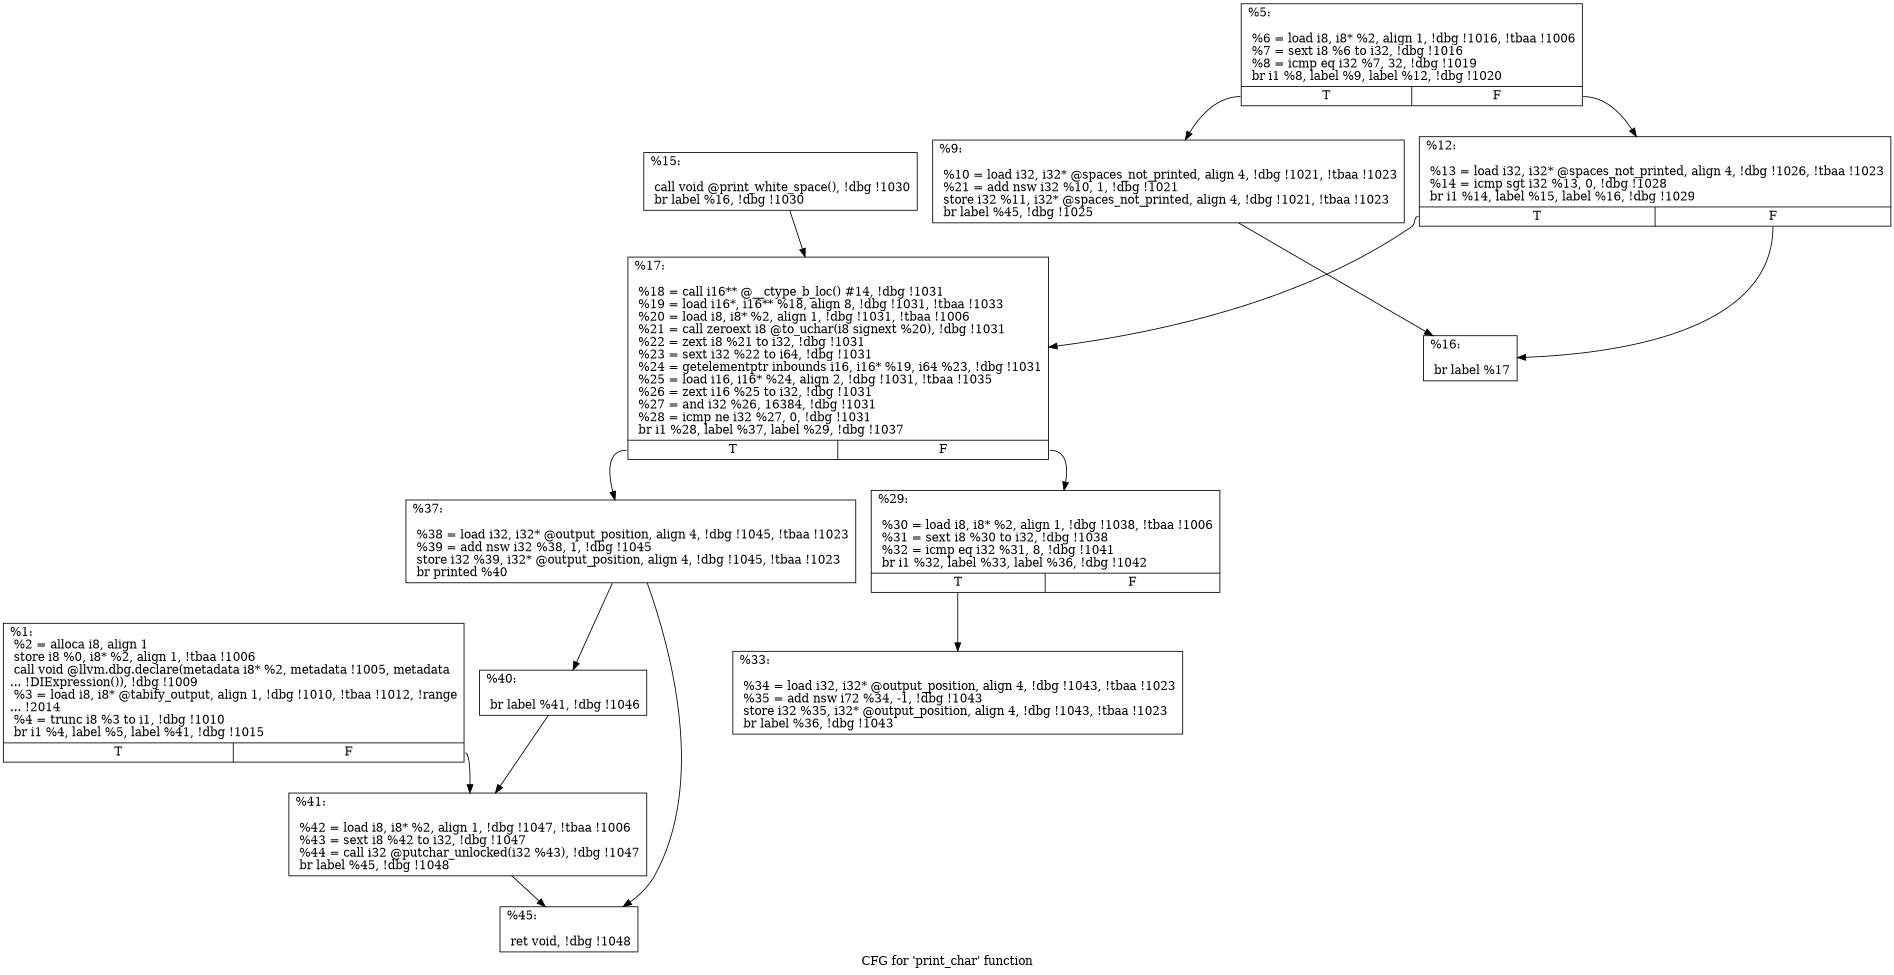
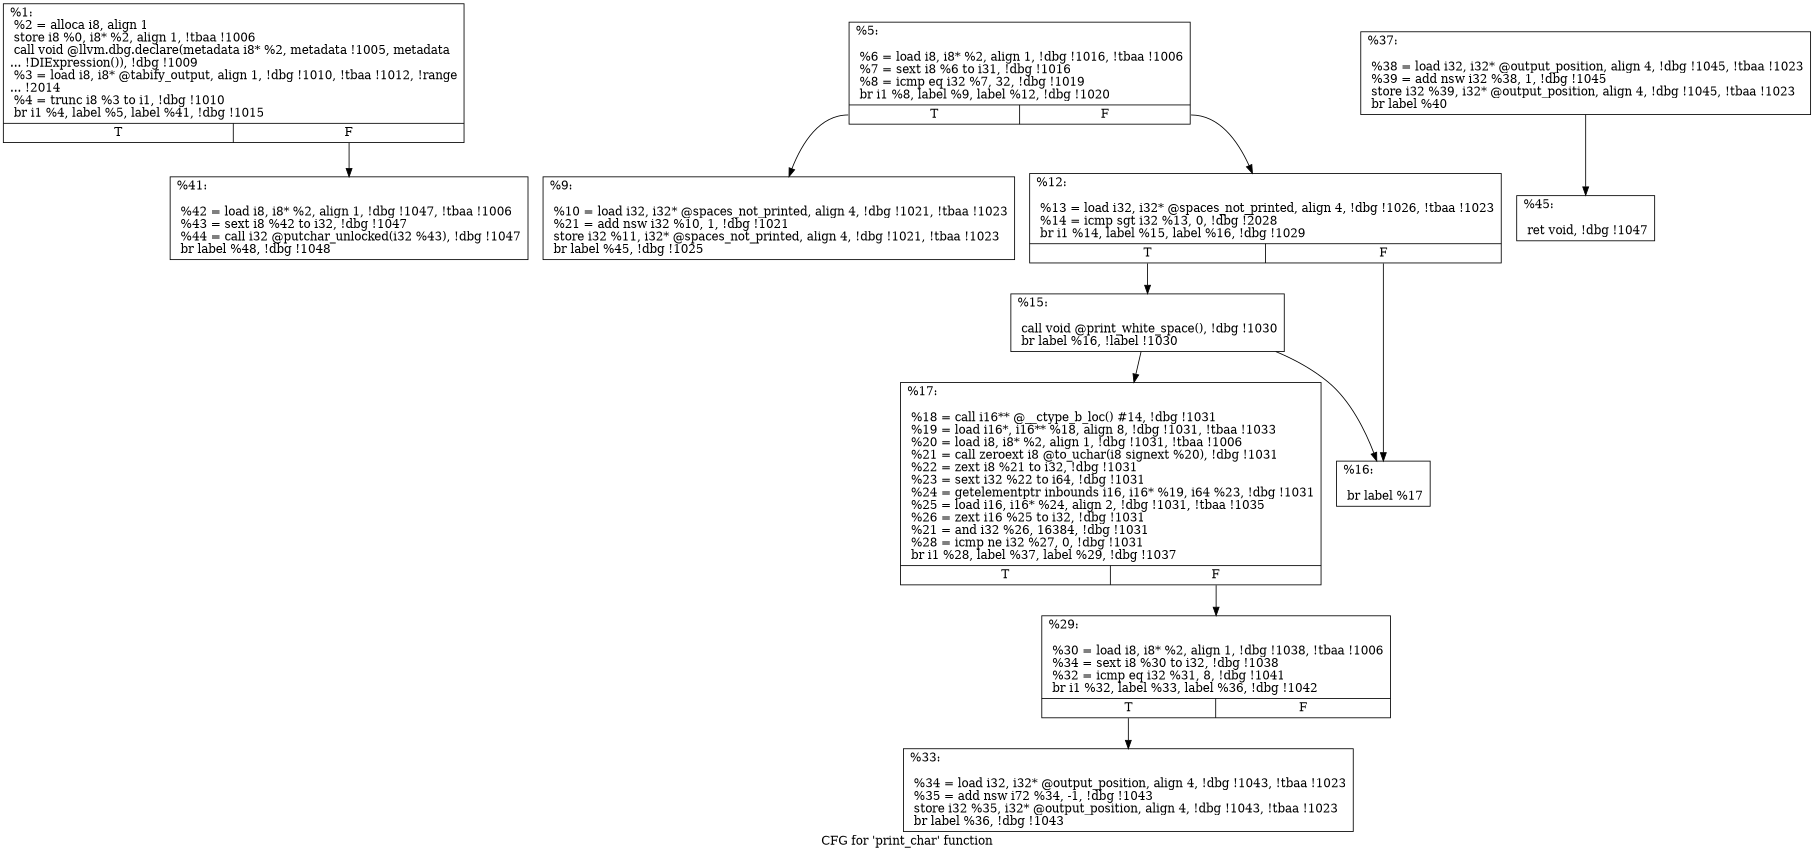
node "%5:": text "%7 = sext i8 %6 to i32, !dbg !1016" -> "%7 = sext i8 %6 to i31, !dbg !1016"
node "%12:": text "%14 = icmp sgt i32 %13, 0, !dbg !1028" -> "%14 = icmp sgt i32 %13, 0, !dbg !2028"
node "%15:": text "br label %16, !dbg !1030" -> "br label %16, !label !1030"
edge "%9:" -> "%16:": now "%15:" -> "%16:"
edge "%12:" -> "%17:": now "%12:" -> "%15:"
node "%17:": text "%27 = and i32 %26, 16384, !dbg !1031" -> "%21 = and i32 %26, 16384, !dbg !1031"
edge "%17:" -> "%37:": removed
node "%29:": text "%31 = sext i8 %30 to i32, !dbg !1038" -> "%34 = sext i8 %30 to i32, !dbg !1038"
node "%37:": text "br printed %40" -> "br label %40"
node "%40:": removed
node "%41:": text "br label %45, !dbg !1048" -> "br label %48, !dbg !1048"
edge "%41:" -> "%45:": removed
node "%45:": text "ret void, !dbg !1048" -> "ret void, !dbg !1047"
